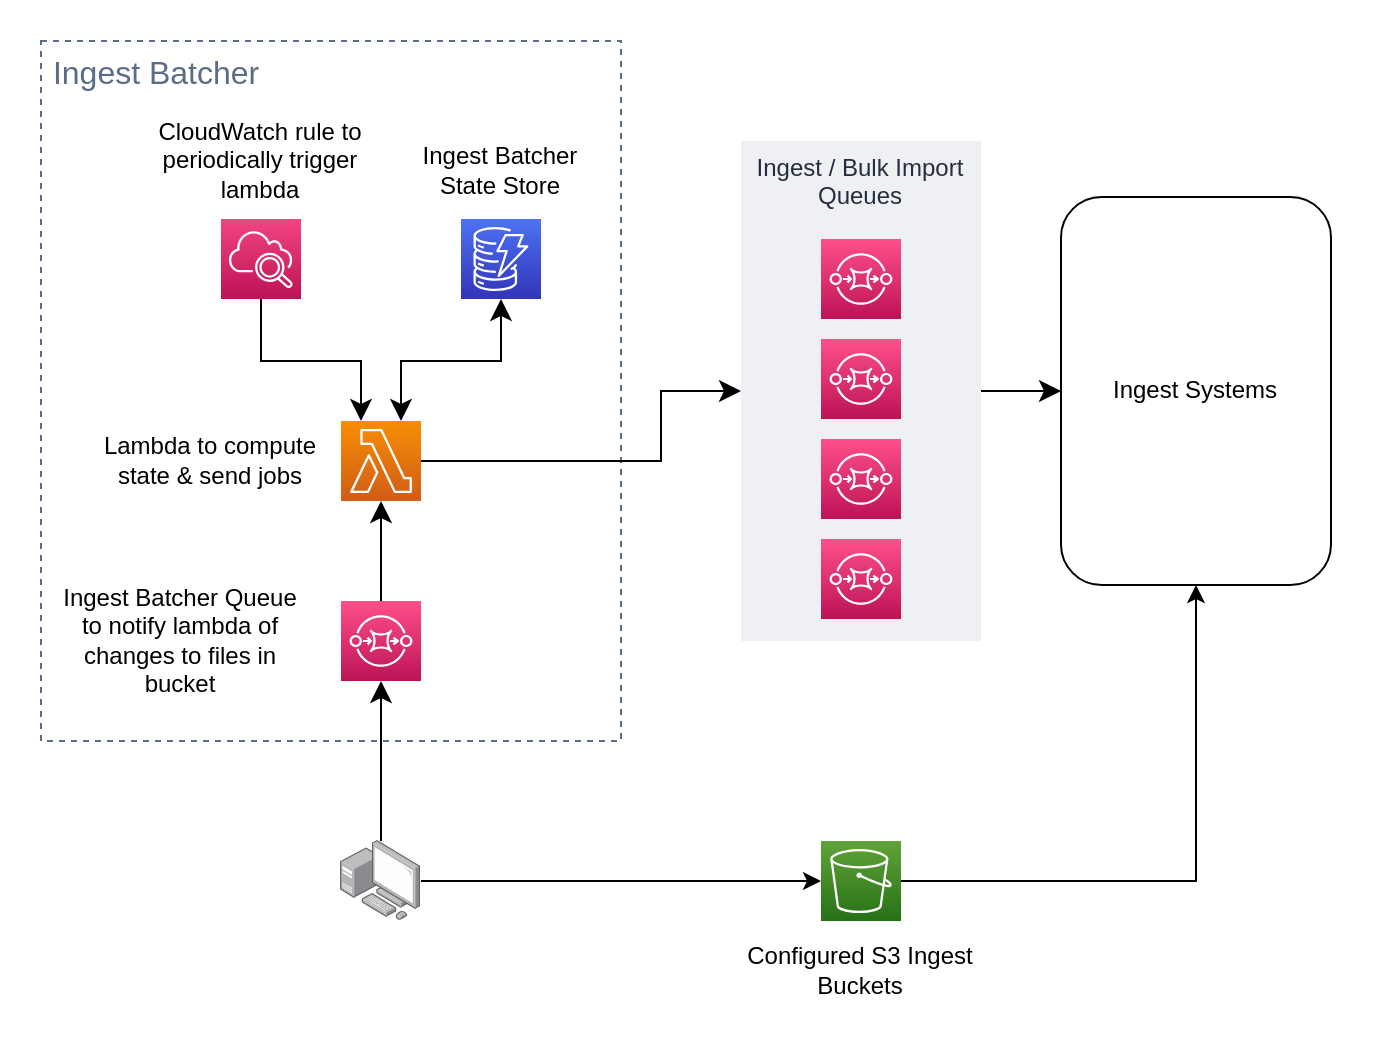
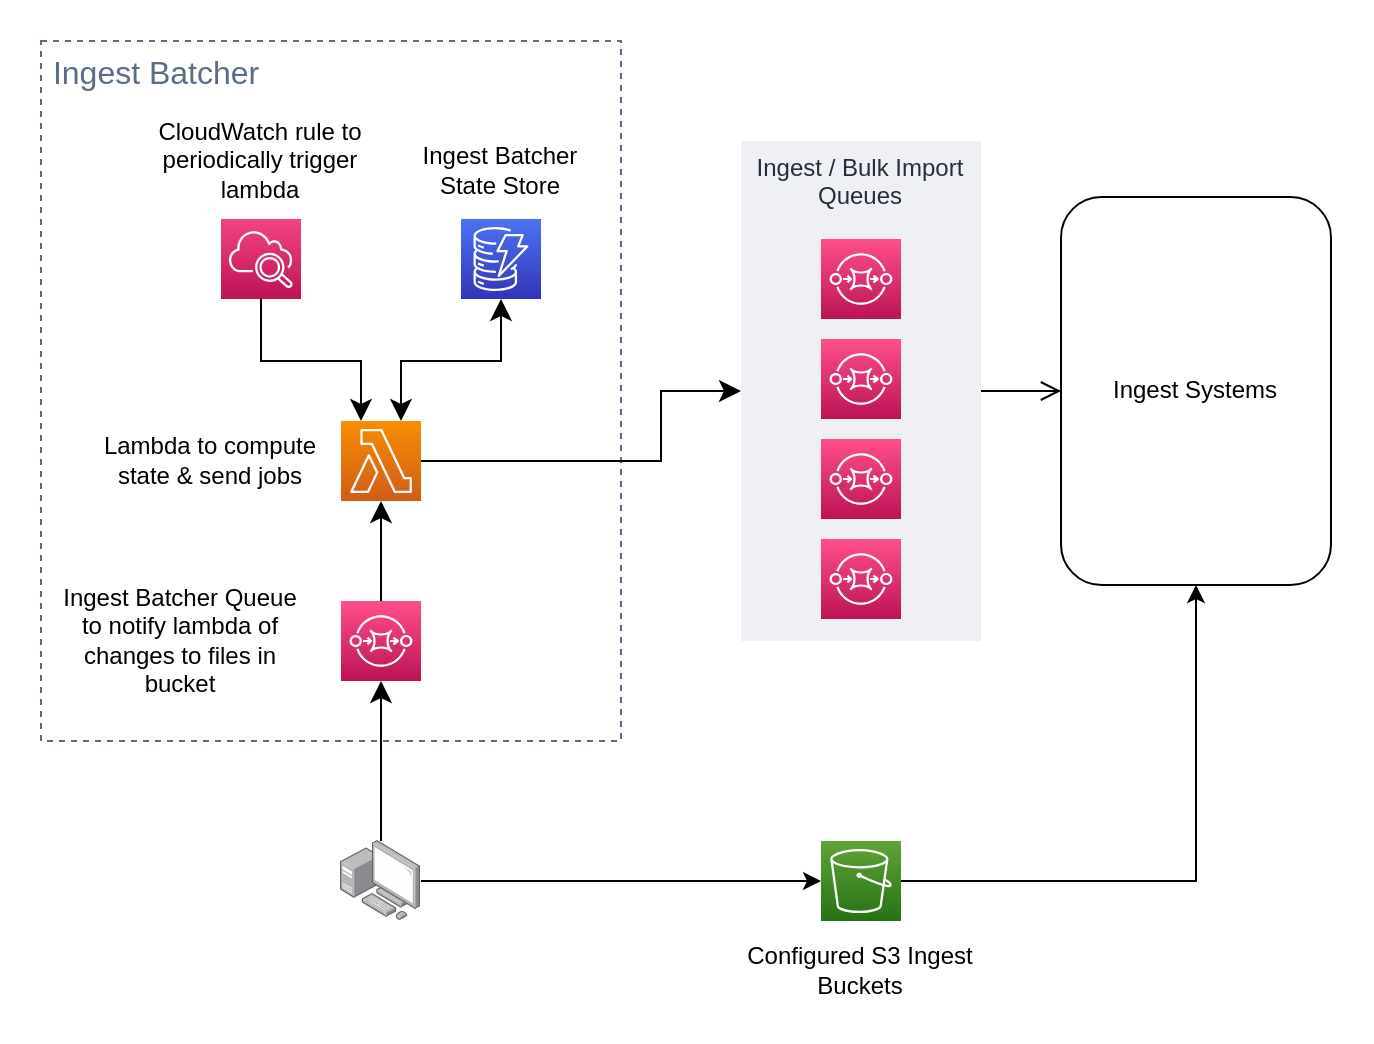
edge "Ingest / Bulk Import Queues" -> "Ingest Systems": arrowhead classic -> open
